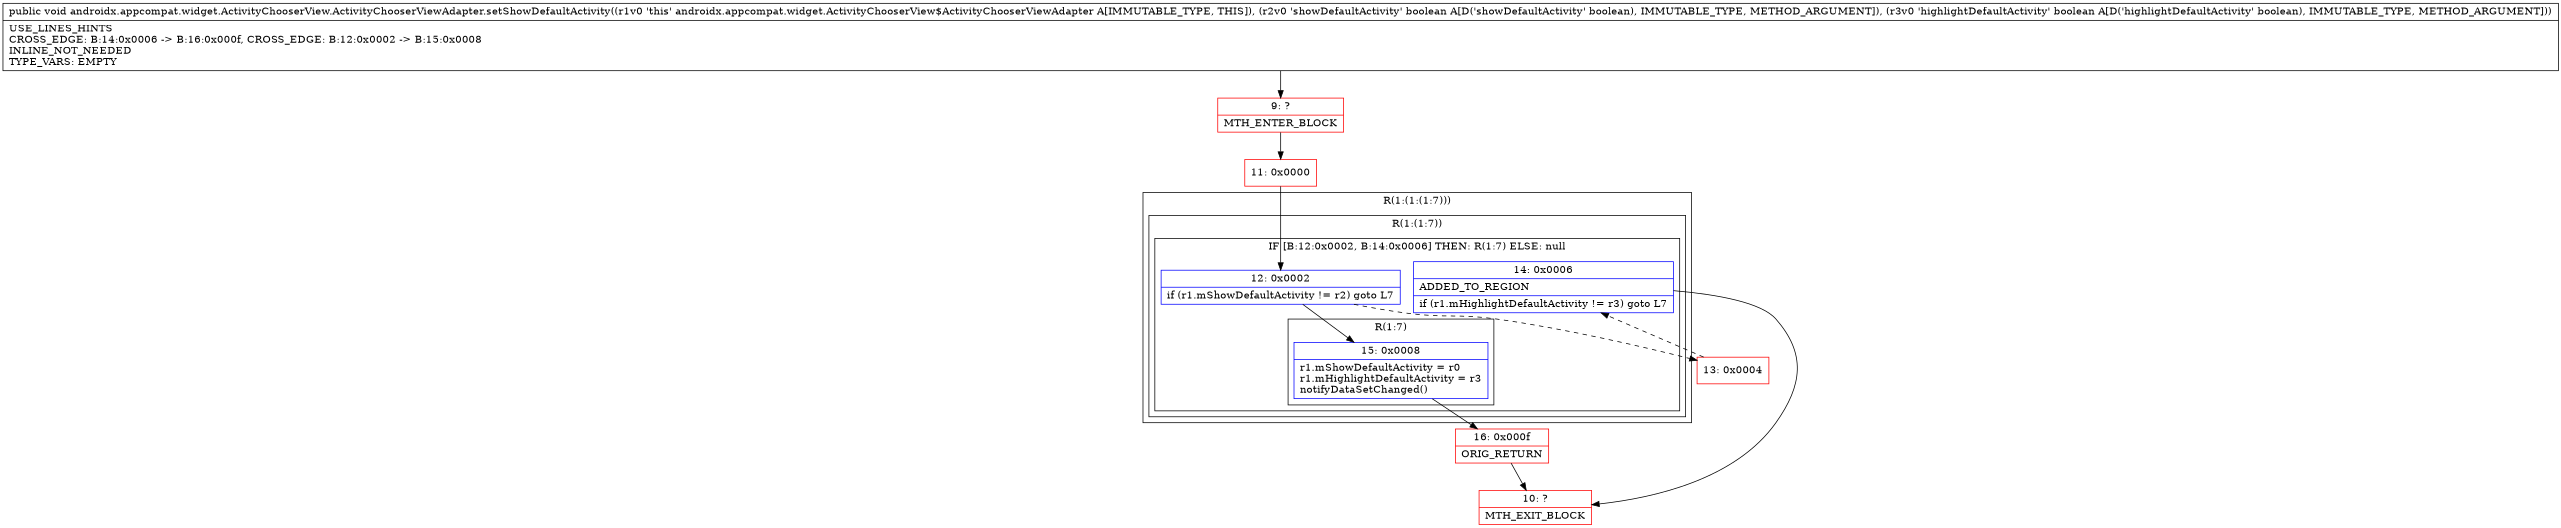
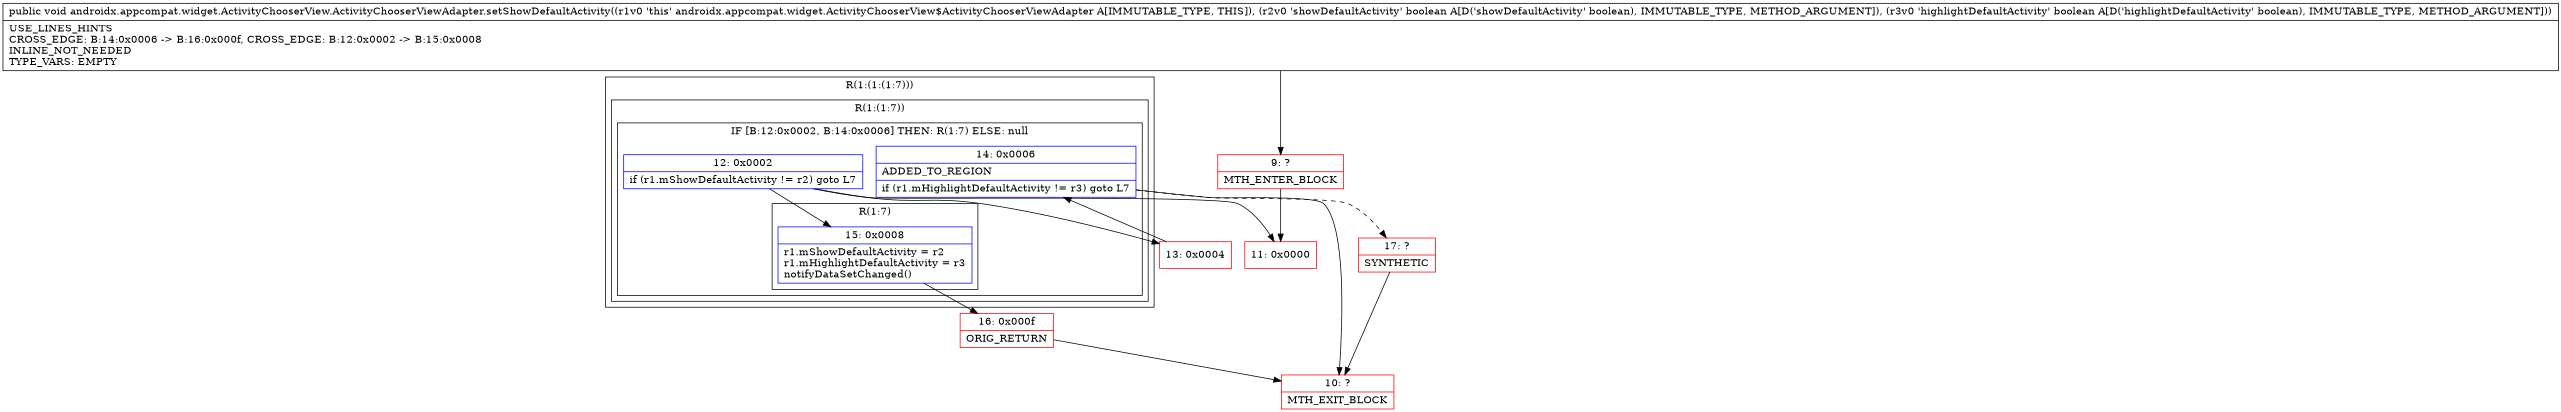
edge "11: 0x0000" -> "12: 0x0002": reversed
node "17: ?": added
edge "12: 0x0002" -> "13: 0x0004": style dashed -> solid
edge "13: 0x0004" -> "14: 0x0006": style dashed -> solid
node "15: 0x0008": text "r1.mShowDefaultActivity = r0" -> "r1.mShowDefaultActivity = r2"
